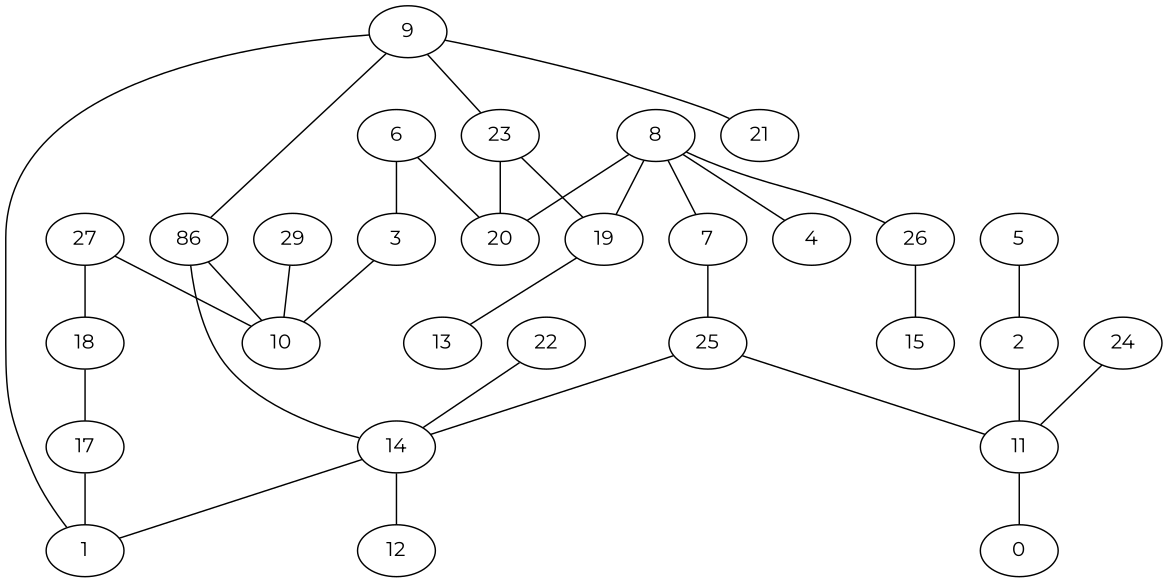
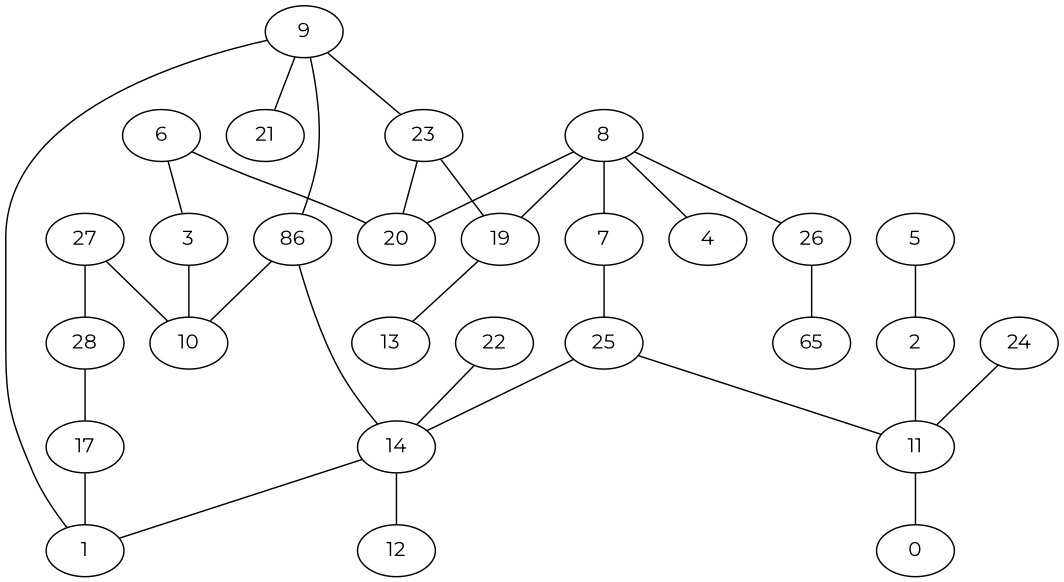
node "29": removed
node "18": label "18" -> "28"
node "15": label "15" -> "65"
